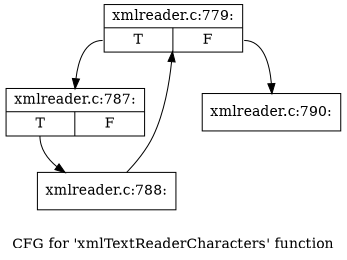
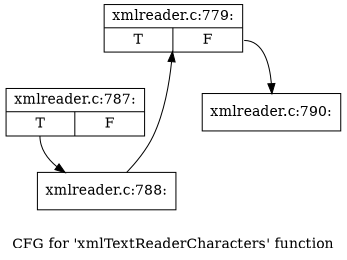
edge "xmlreader.c:779:" -> "xmlreader.c:787:": removed
